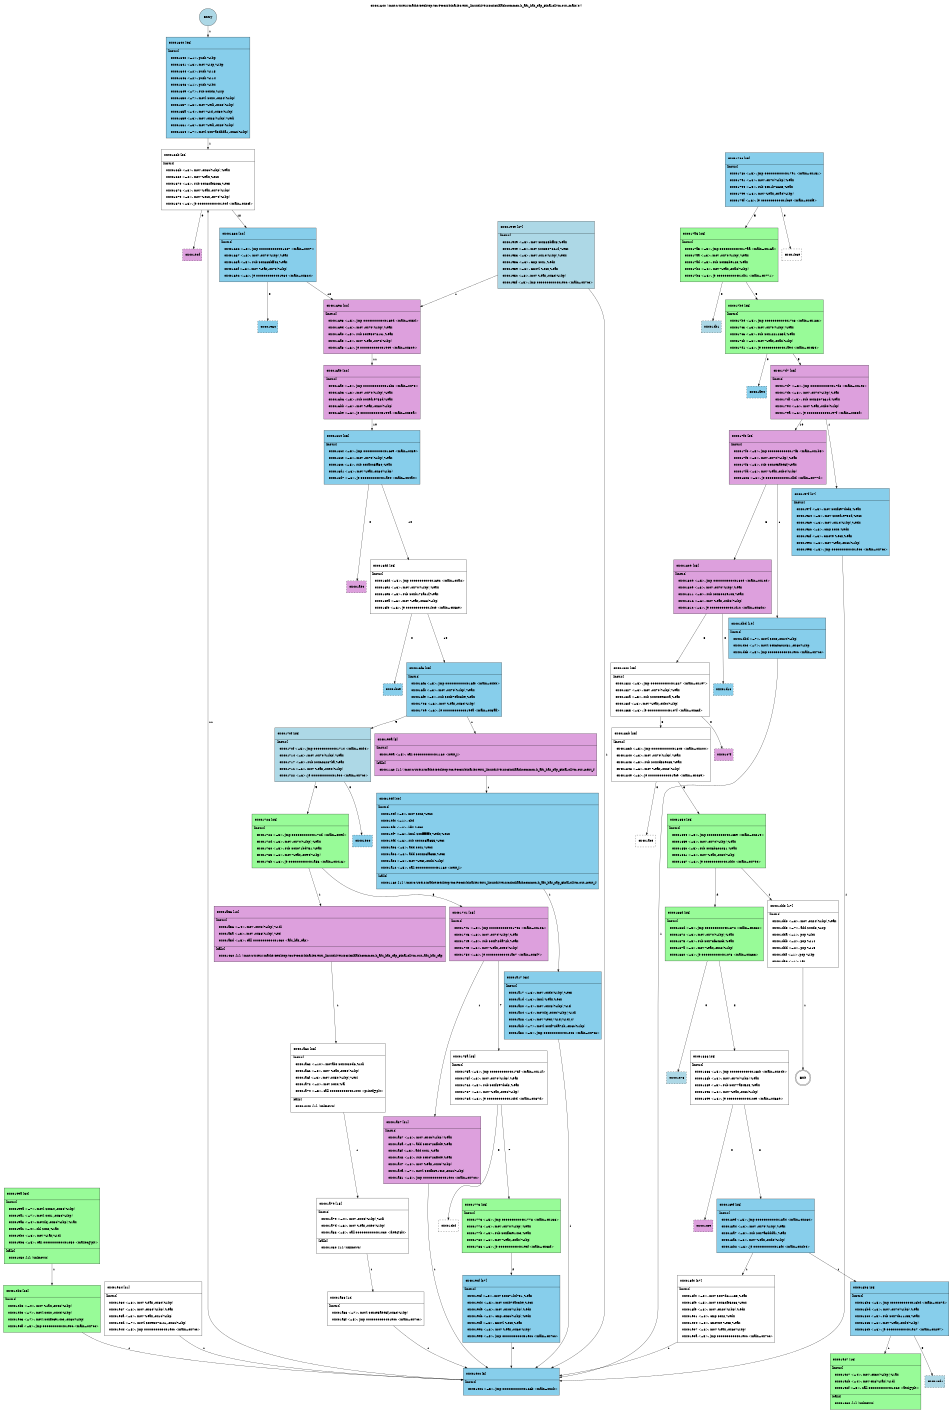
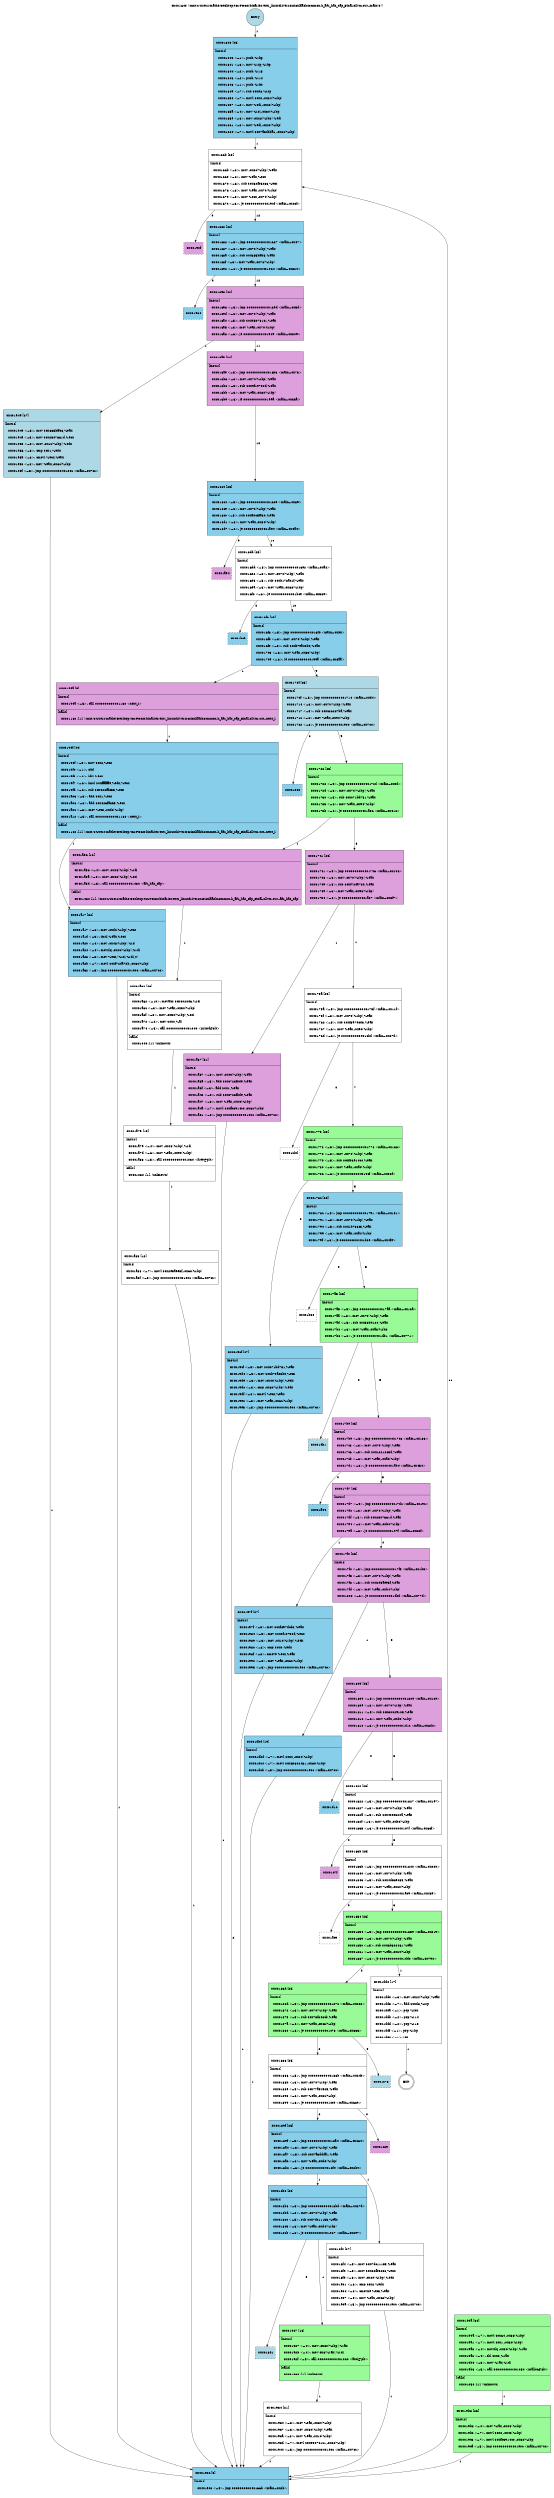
edge "0x401949 [27]" -> "0x401698 [22]": reversed
node "0x4017be [25]": fillcolor palegreen -> plum
edge "0x4017d7 [25]" -> "0x4017f0 [25]": label " 10" -> " 4"
edge "0x401773 [25]" -> "0x40178c [25]": added, label "5"
edge "0x401927 [13]" -> "0x401934 [21]": added, label "1"
